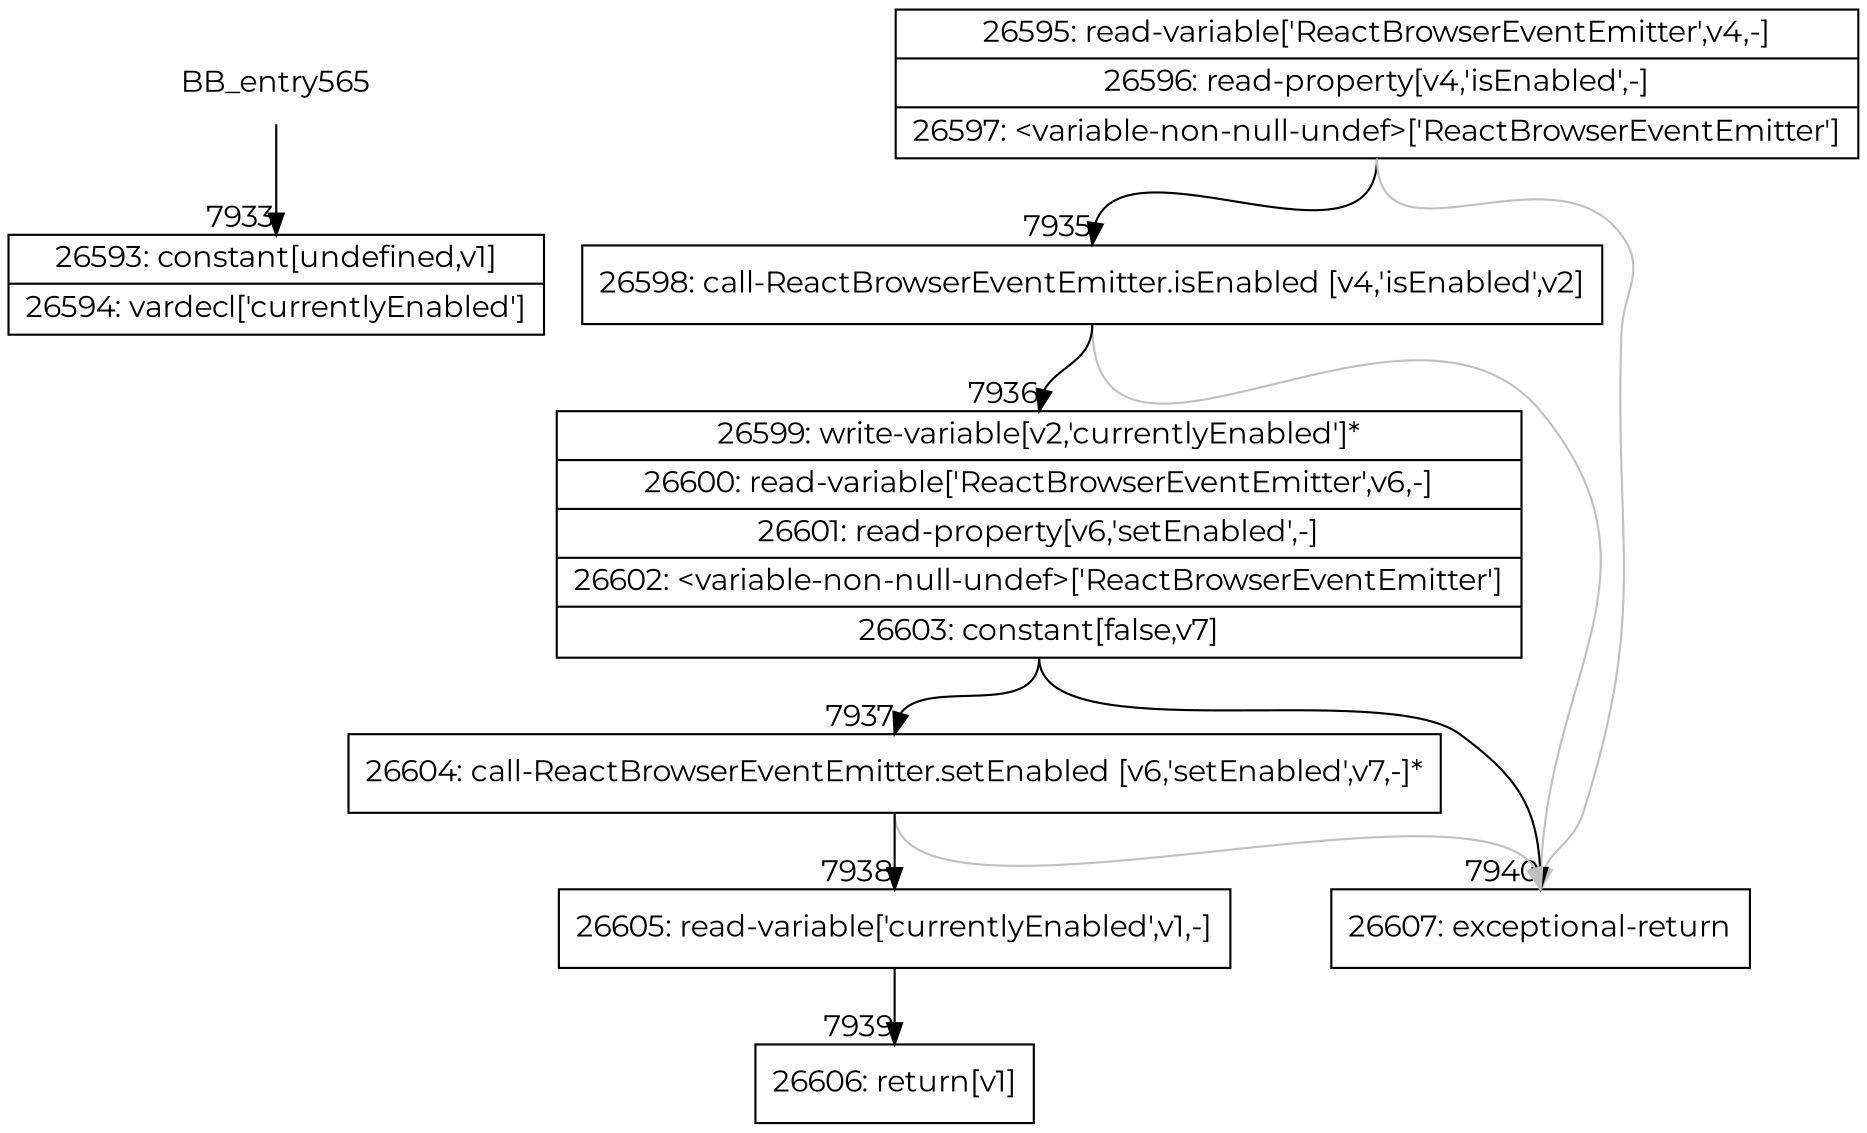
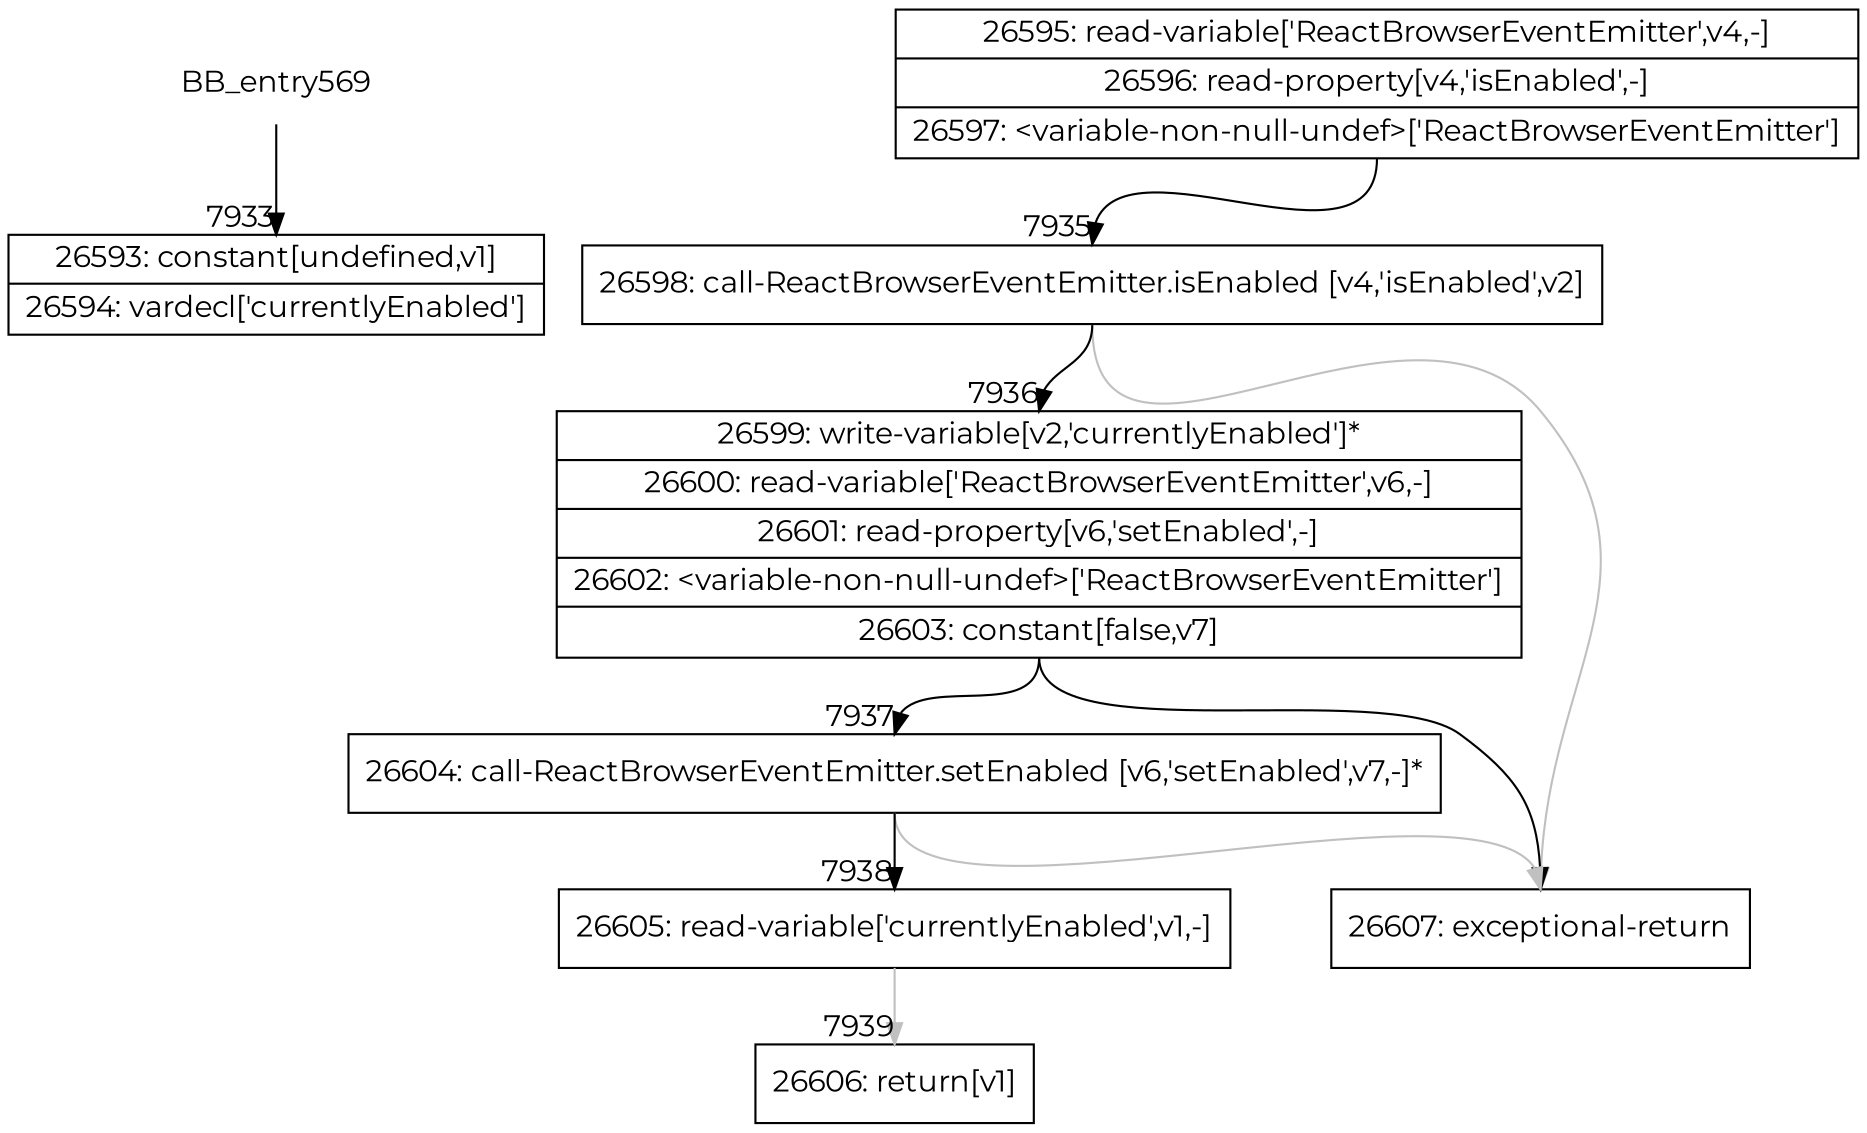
node "BB_entry565": label "BB_entry565" -> "BB_entry569"
edge "26595: read-variable['ReactBrowserEventEmitter',v4,-]" -> "26607: exceptional-return": removed
edge "26605: read-variable['currentlyEnabled',v1,-]" -> "26606: return[v1]": color black -> gray
